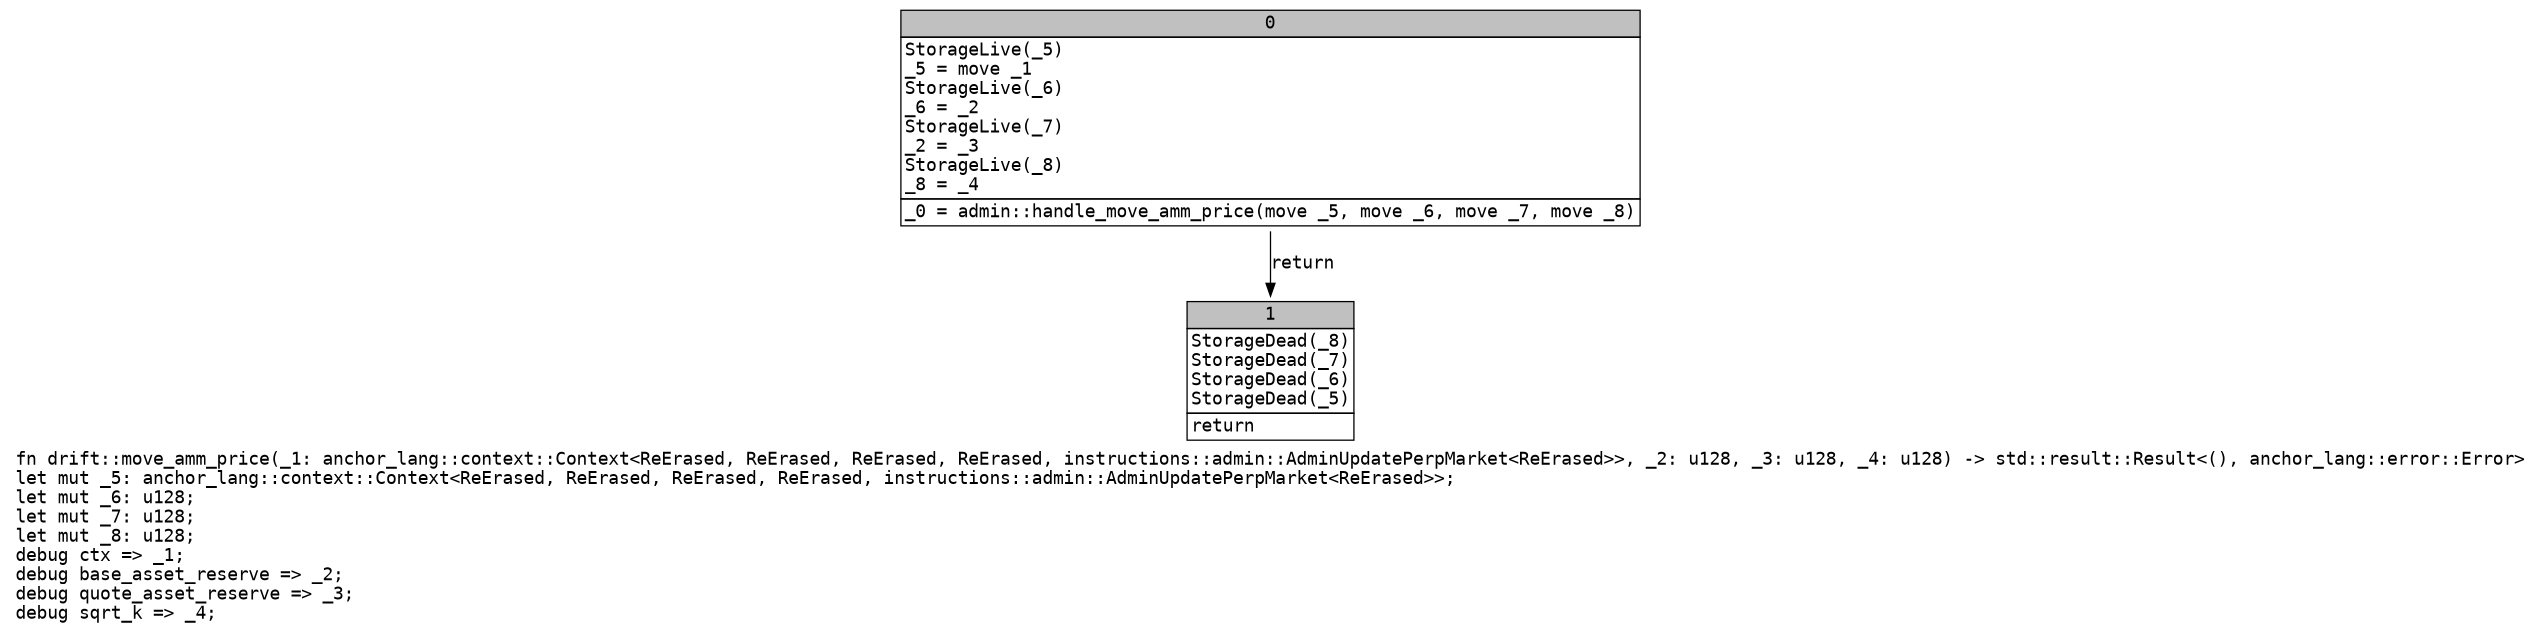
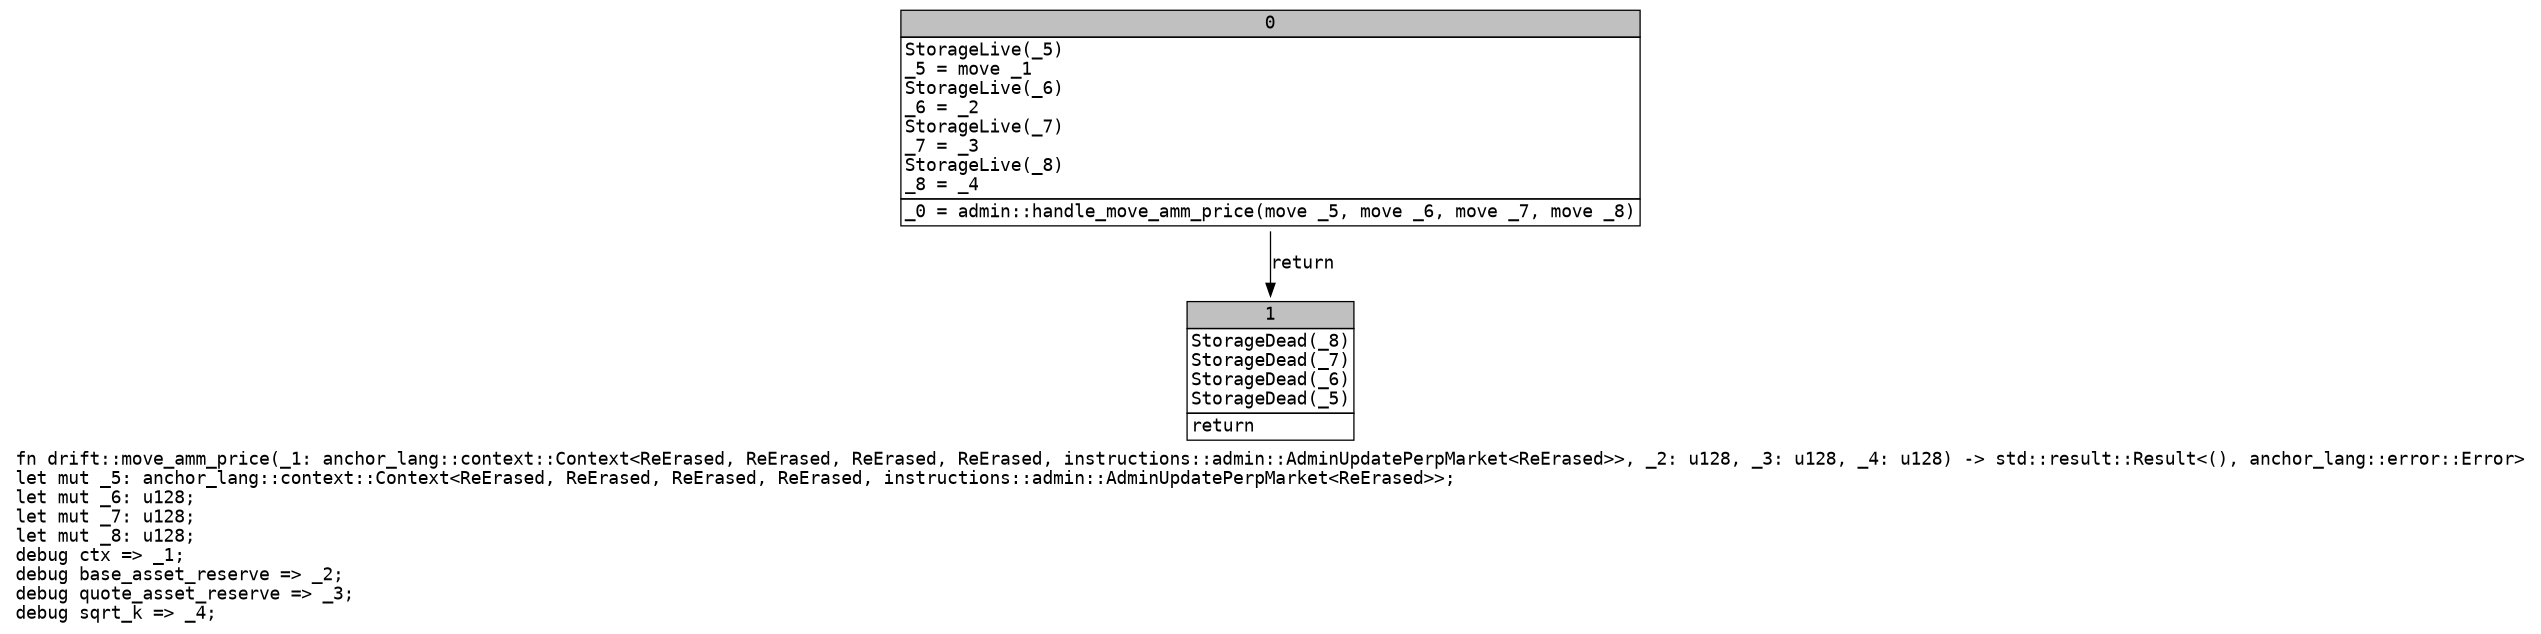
node "0": text "_2 = _3" -> "_7 = _3"
